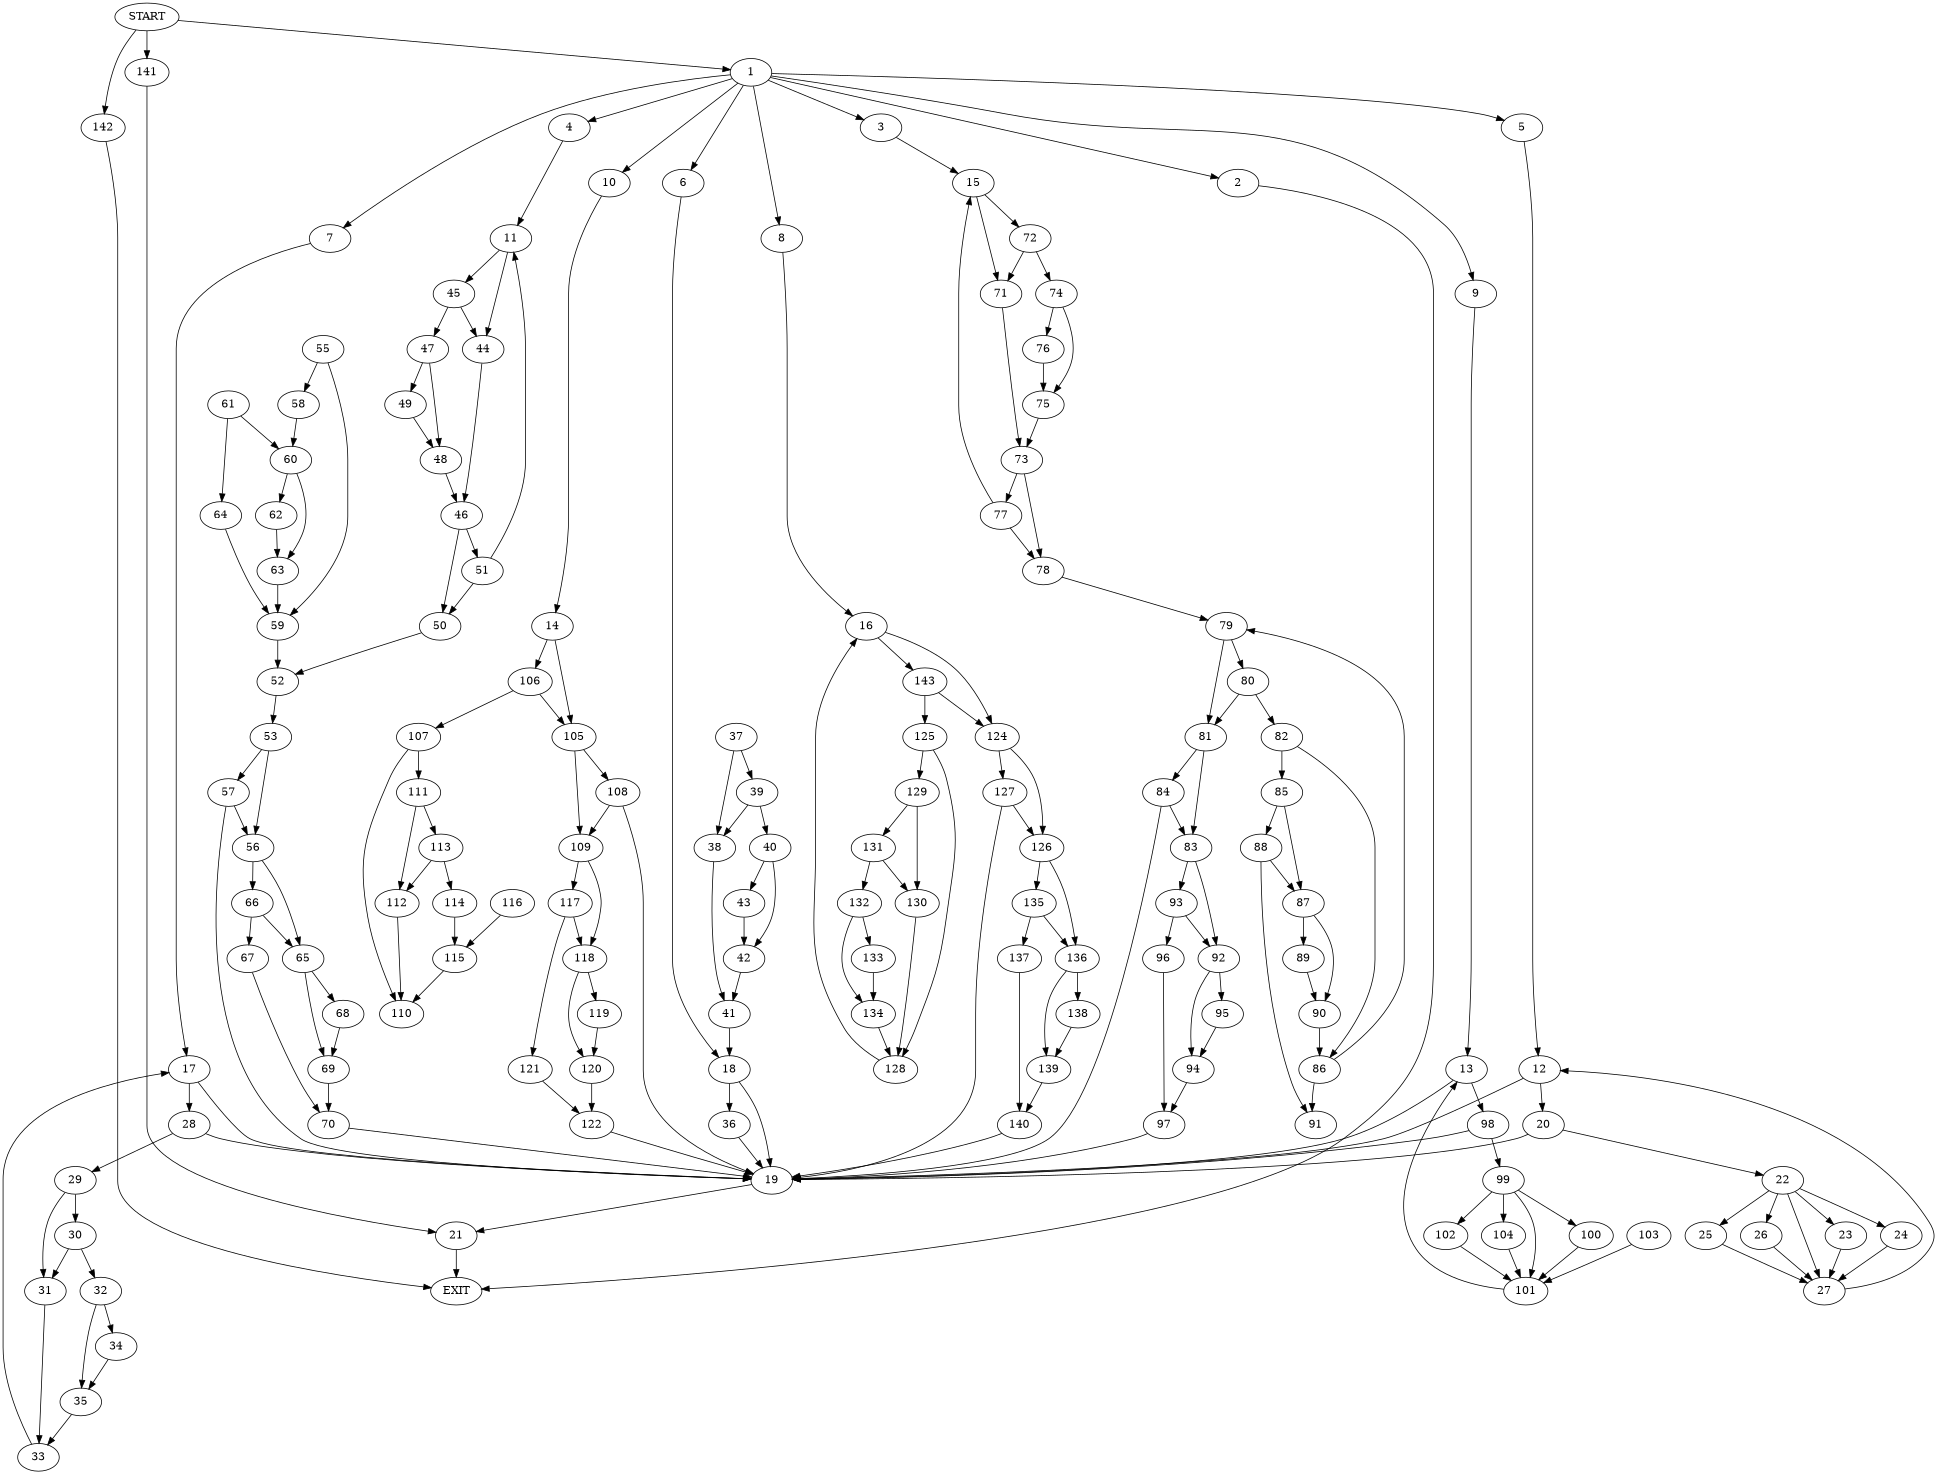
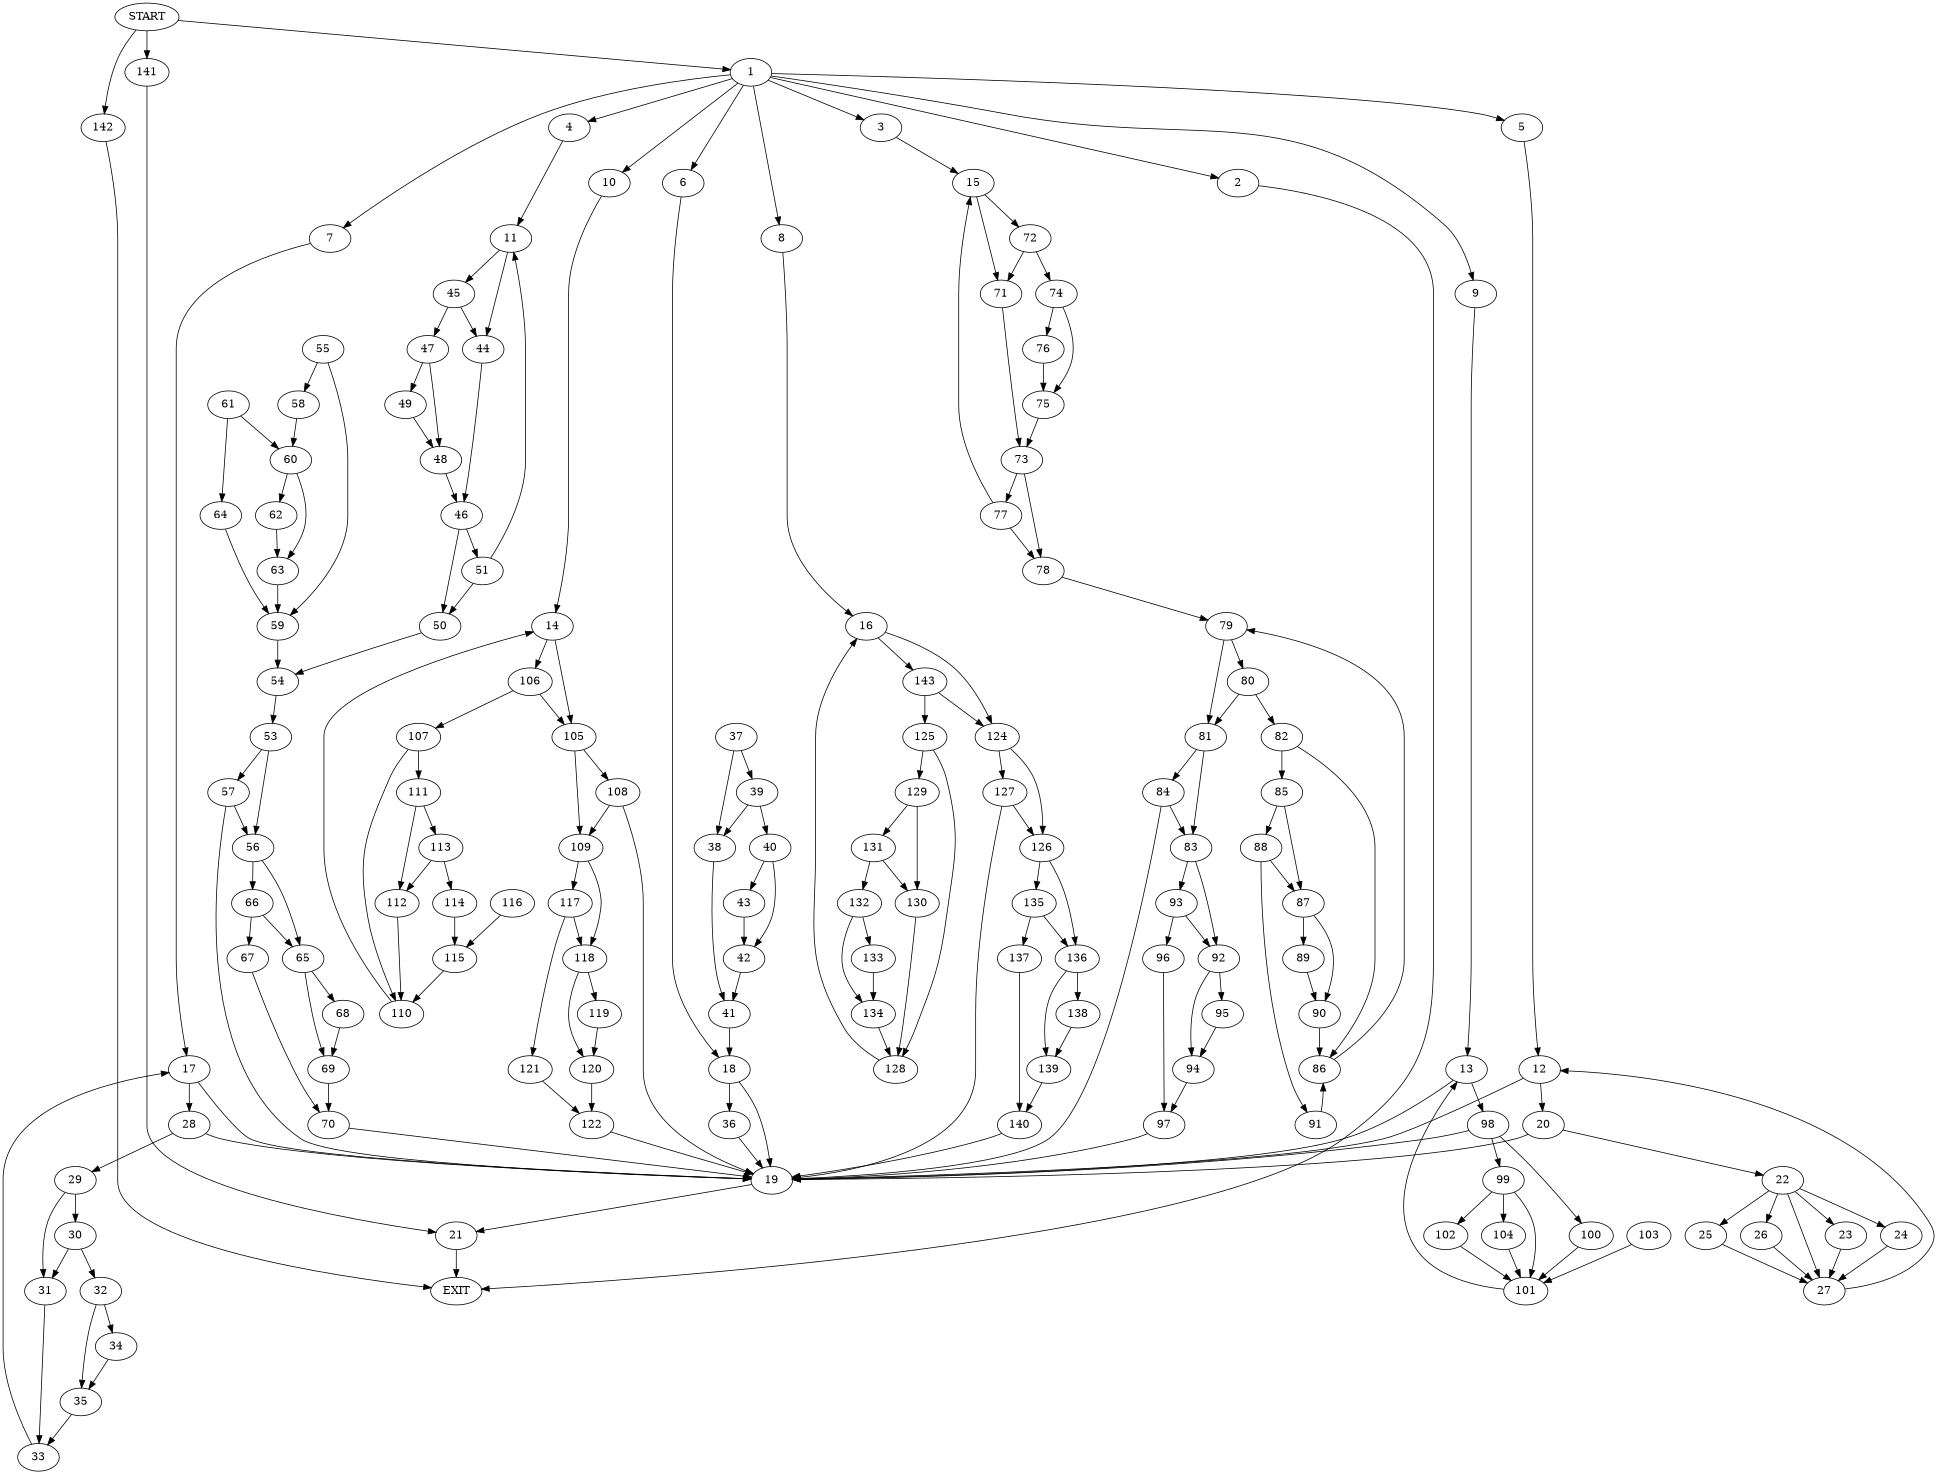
node "52": label "52" -> "54"
edge "110" -> "14": added
edge "86" -> "91": reversed
edge "99" -> "100": now "98" -> "100"
